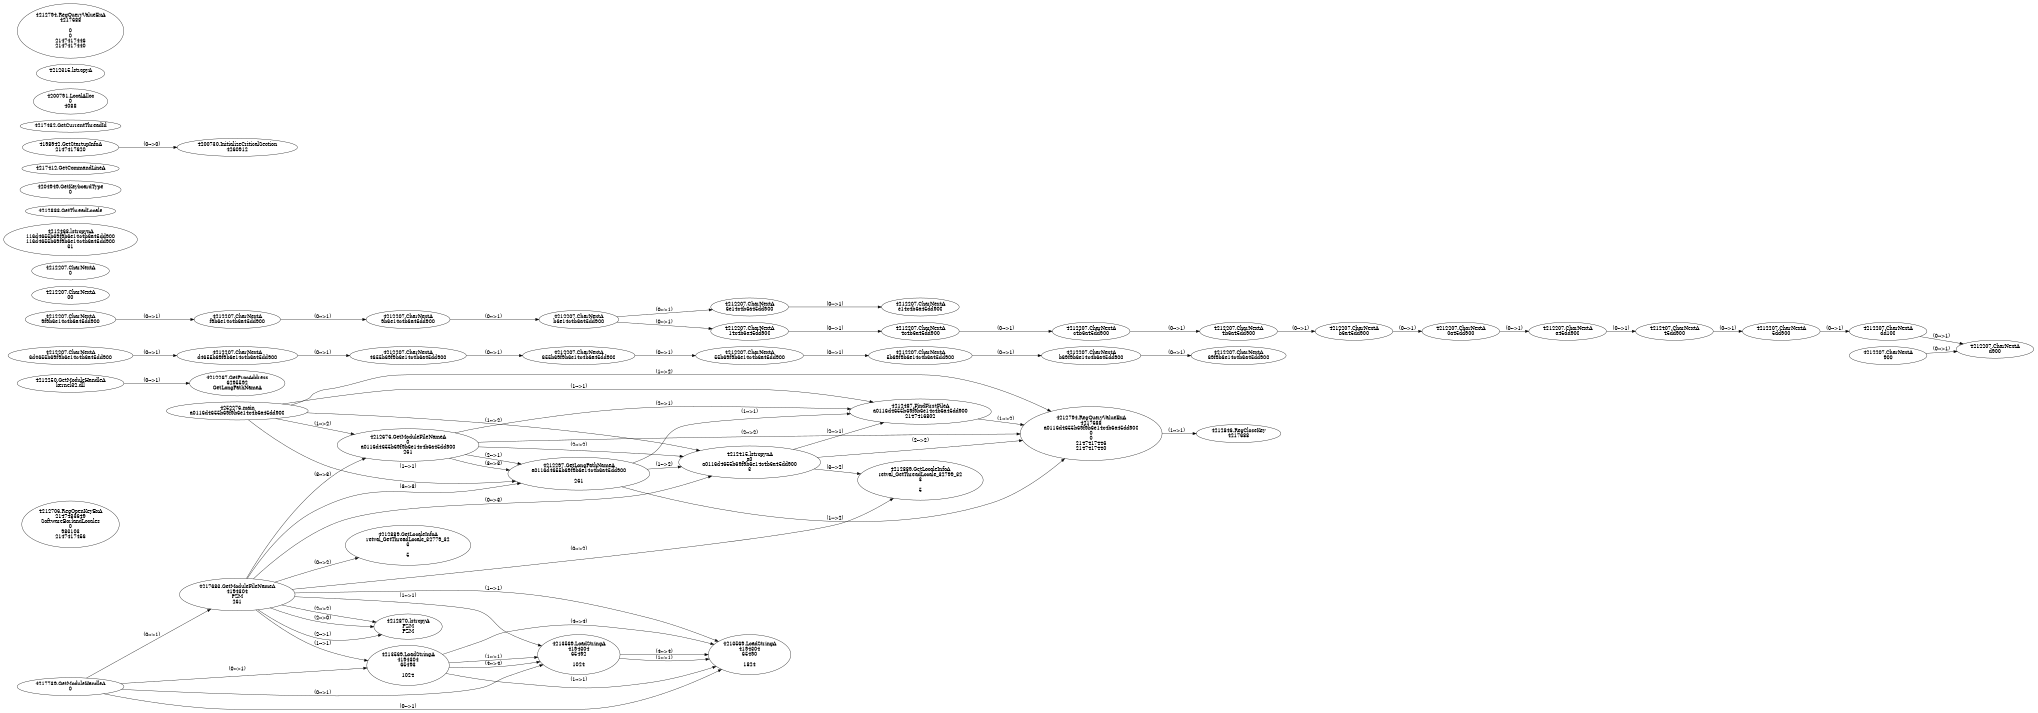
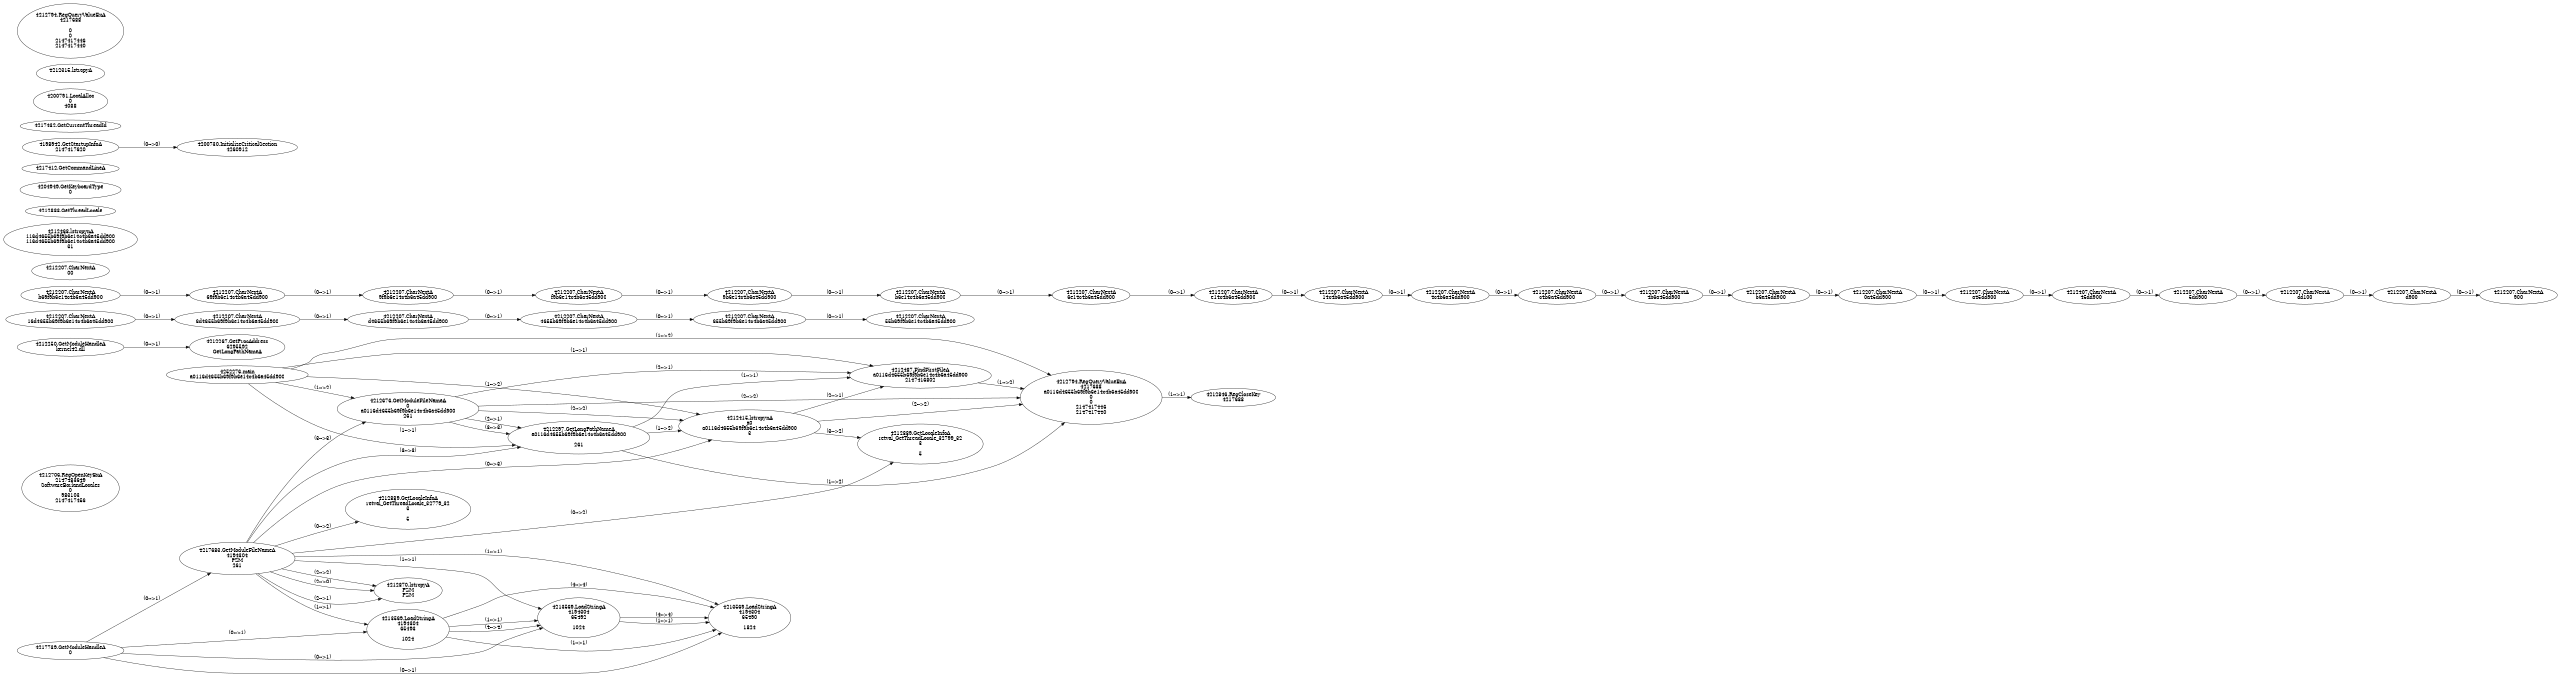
node "4212207.CharNextA 0": removed
edge "4212207.CharNextA 69f9b6e14c4b6a45dd900" -> "4212207.CharNextA 9f9b6e14c4b6a45dd900": added, label "(0-->1)"
node "4212207.CharNextA 16d4655b69f9b6e14c4b6a45dd900": added
edge "4212207.CharNextA b6e14c4b6a45dd900" -> "4212207.CharNextA 14c4b6a45dd900": now "4212207.CharNextA e14c4b6a45dd900" -> "4212207.CharNextA 14c4b6a45dd900"
edge "4212207.CharNextA 900" -> "4212207.CharNextA d900": reversed
node "4212207.CharNextA 5b69f9b6e14c4b6a45dd900": removed
node "4212250.GetModuleHandleA kernel32.dll": label "4212250.GetModuleHandleA kernel32.dll" -> "4212250.GetModuleHandleA kernel42.dll"
